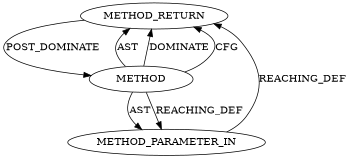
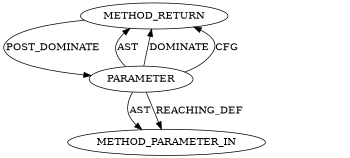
edge "METHOD_PARAMETER_IN" -> "METHOD_RETURN": removed, label "REACHING_DEF"
node "METHOD": label "METHOD" -> "PARAMETER"
